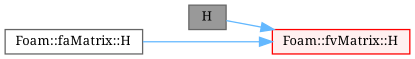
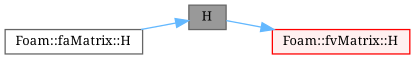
edge "Foam::faMatrix::H" -> "Foam::fvMatrix::H": now "Foam::faMatrix::H" -> "H"
